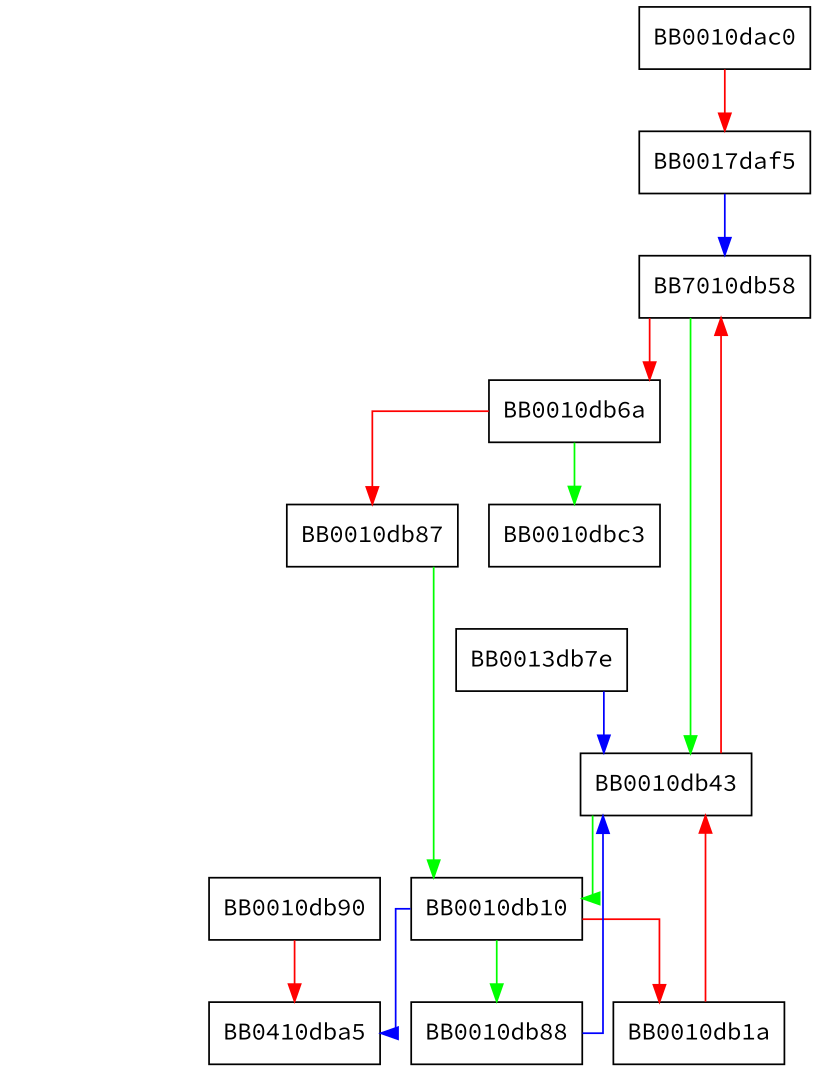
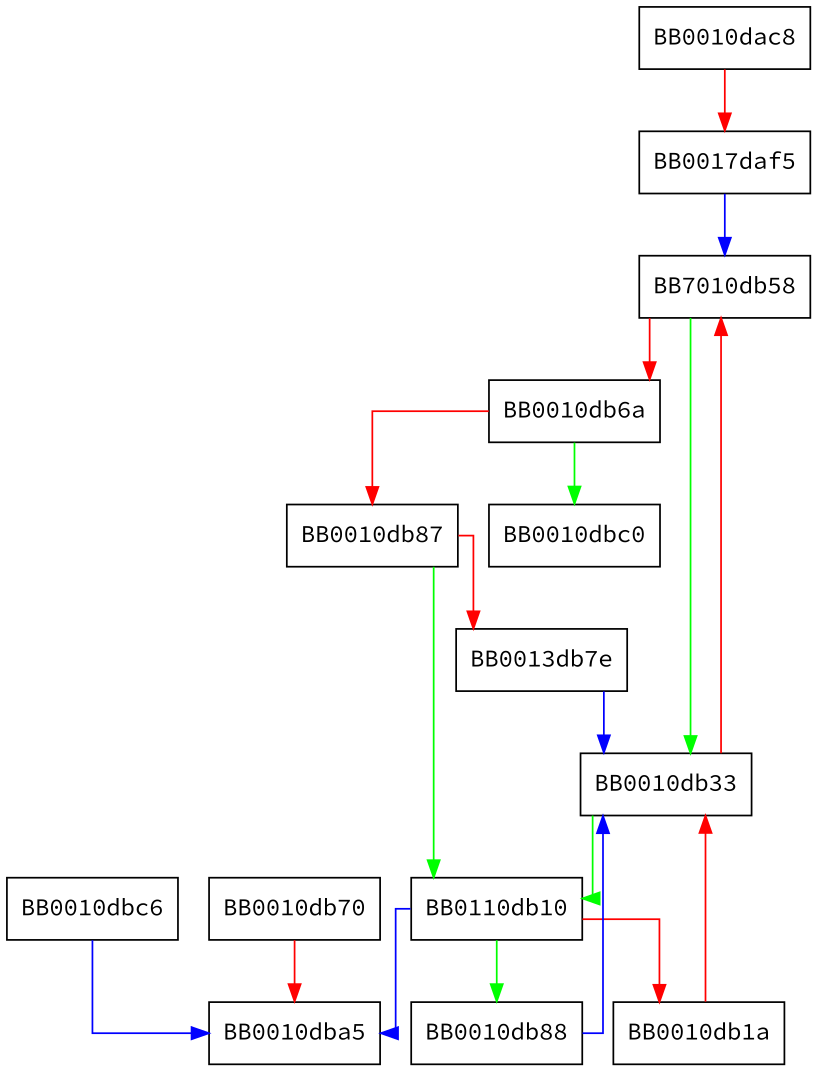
node "BB0010dac0": label "BB0010dac0" -> "BB0010dac8"
node "BB0010dbc3": label "BB0010dbc3" -> "BB0010dbc0"
edge "BB0010db87" -> "BB0013db7e": added
node "BB0010db43": label "BB0010db43" -> "BB0010db33"
node "BB0010dbc6": added
node "BB0010db90": label "BB0010db90" -> "BB0010db70"
node "BB0010db10": label "BB0010db10" -> "BB0110db10"
node "BB0410dba5": label "BB0410dba5" -> "BB0010dba5"
